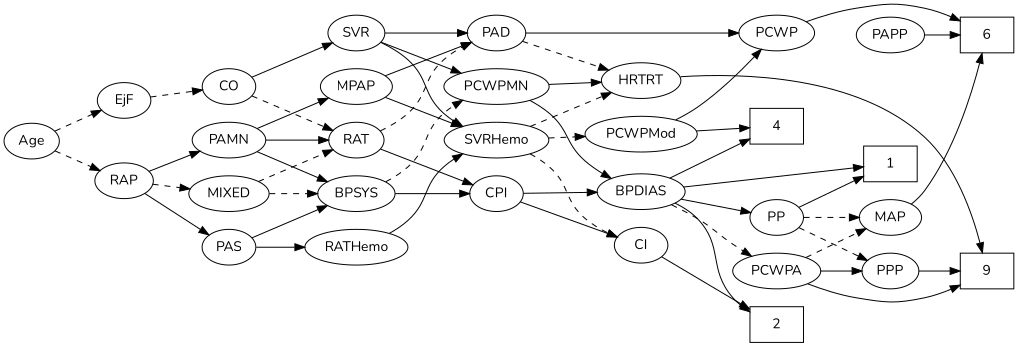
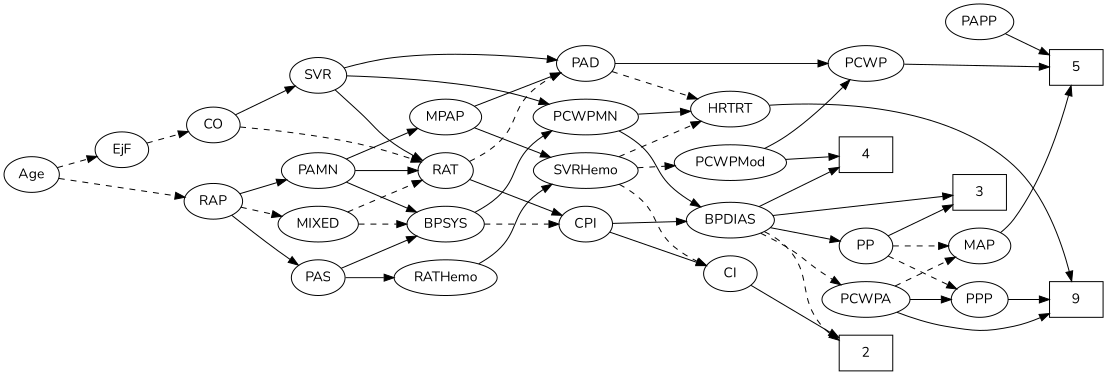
node "6": label "6" -> "5"
edge "SVR" -> "SVRHemo": now "SVR" -> "RAT"
edge "BPSYS" -> "PCWPMN": style dashed -> solid
node "1": label "1" -> "3"
edge "BPSYS" -> "CPI": style solid -> dashed
edge "BPDIAS" -> "2": style solid -> dashed
